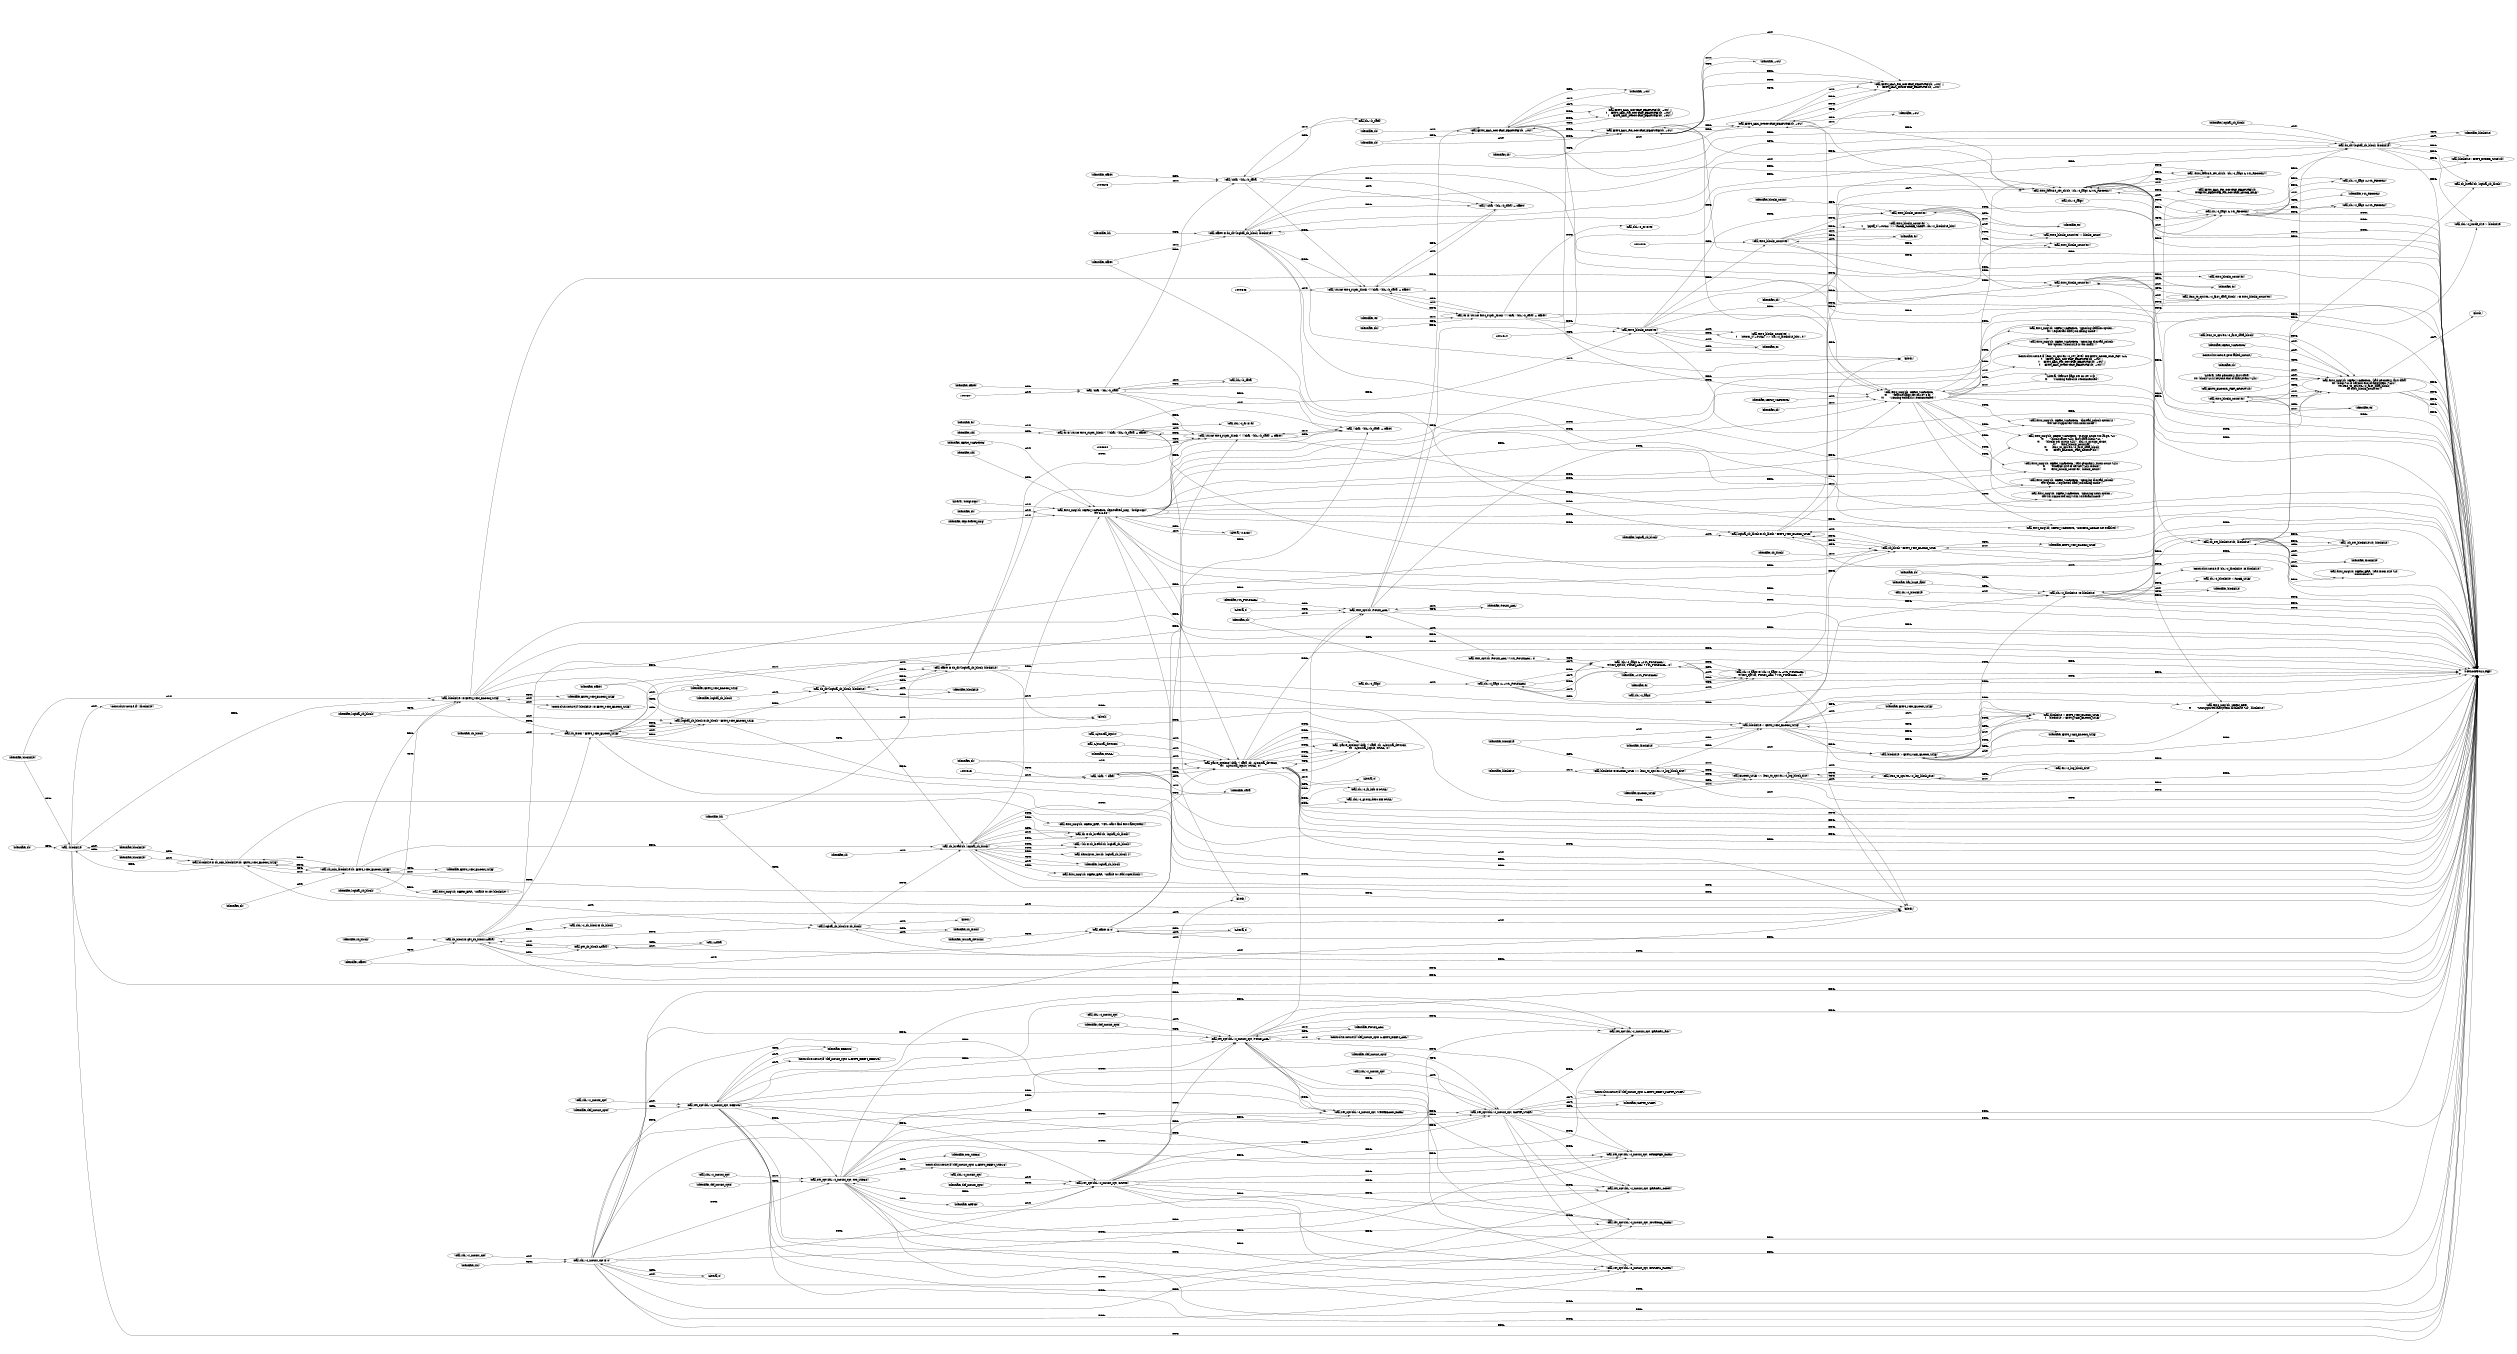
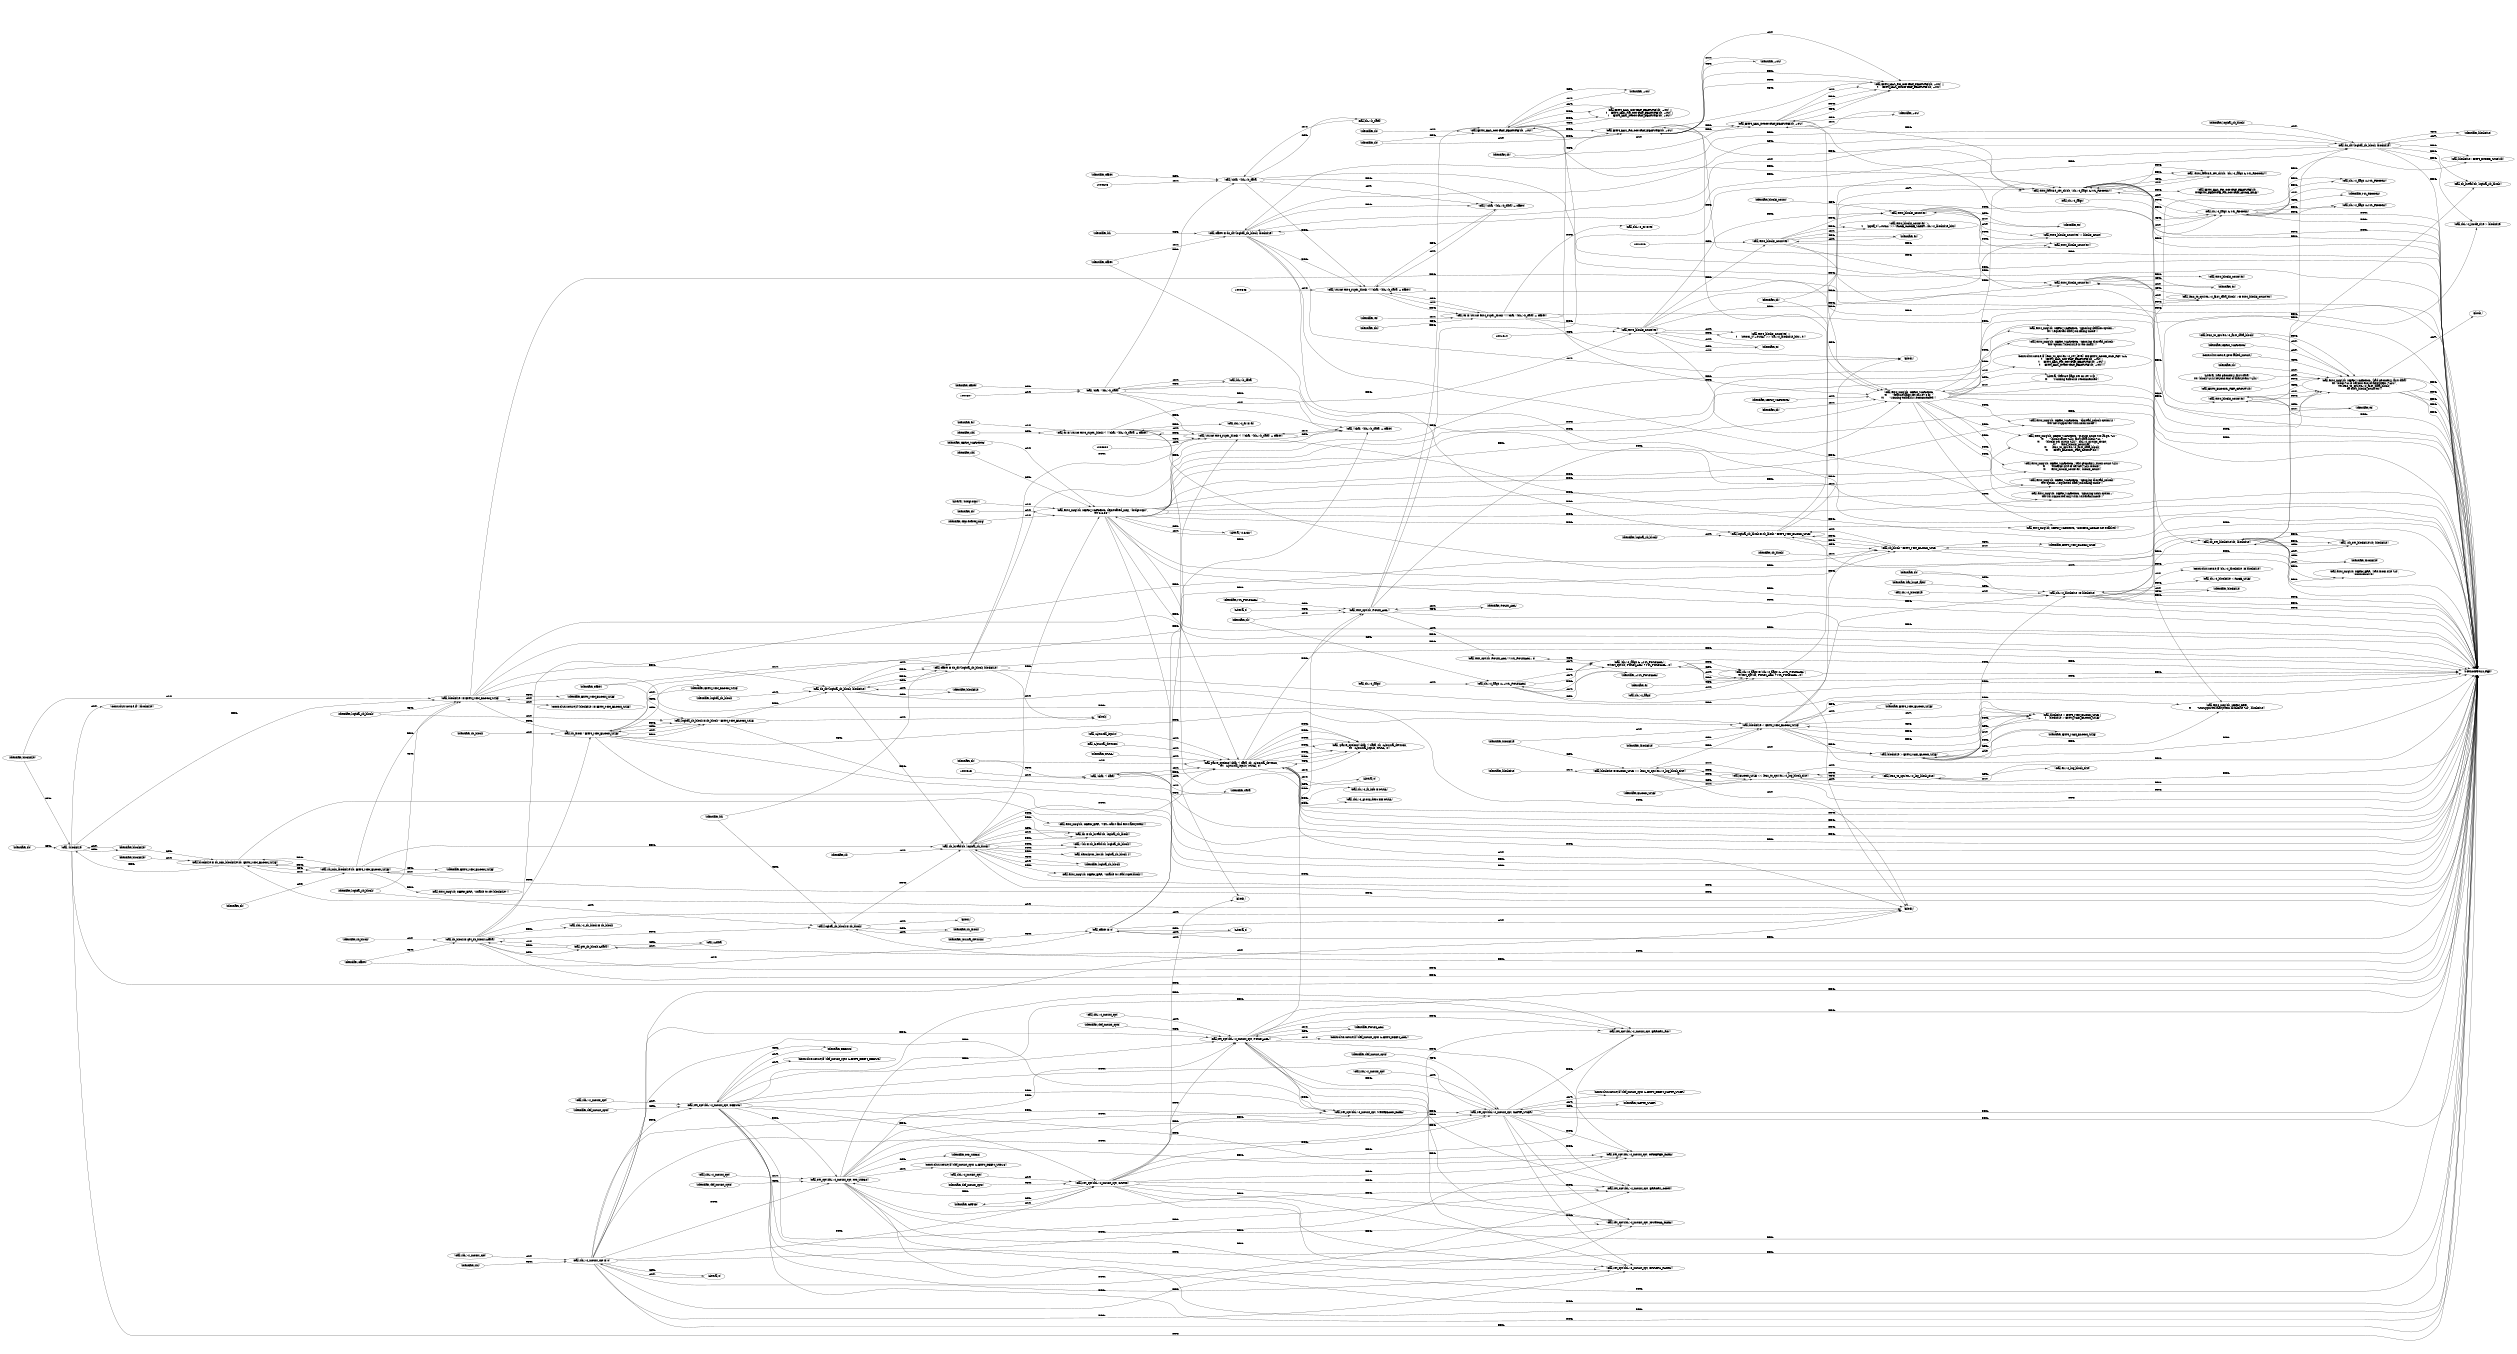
edge "(Call,set_opt(sbi->s_mount_opt, NO_UID32))" -> "(Identifier,GRPID)": now "(Call,set_opt(sbi->s_mount_opt, GRPID))" -> "(Identifier,GRPID)"
